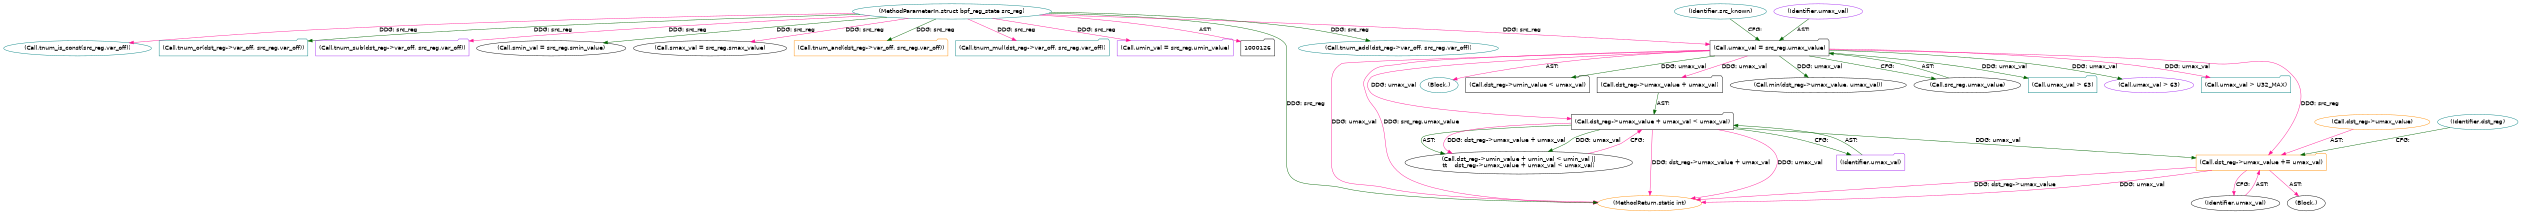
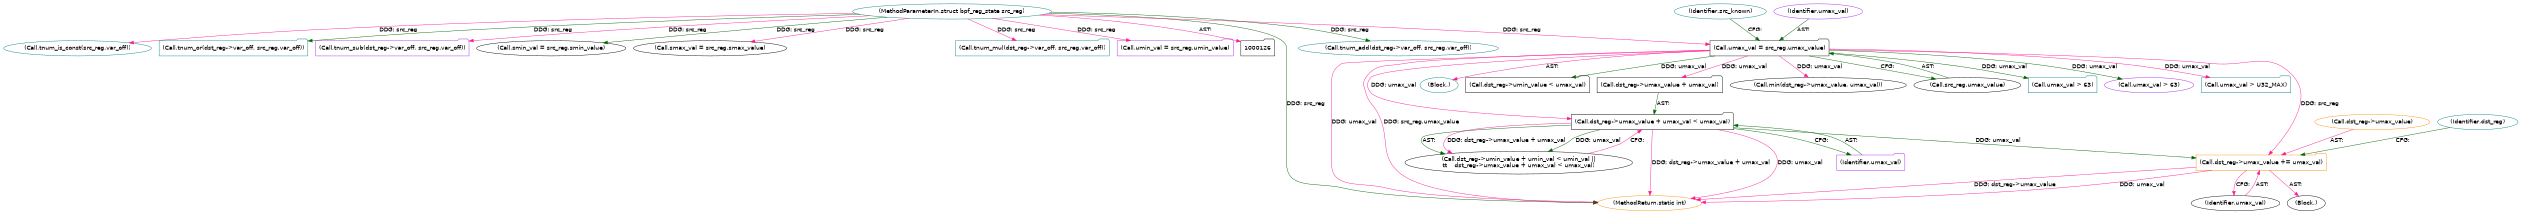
node "(Call,tnum_and(dst_reg->var_off, src_reg.var_off))": removed
edge "(Call,umax_val = src_reg.umax_value)" -> "(Call,min(dst_reg->umax_value, umax_val))": color darkgreen -> deeppink
